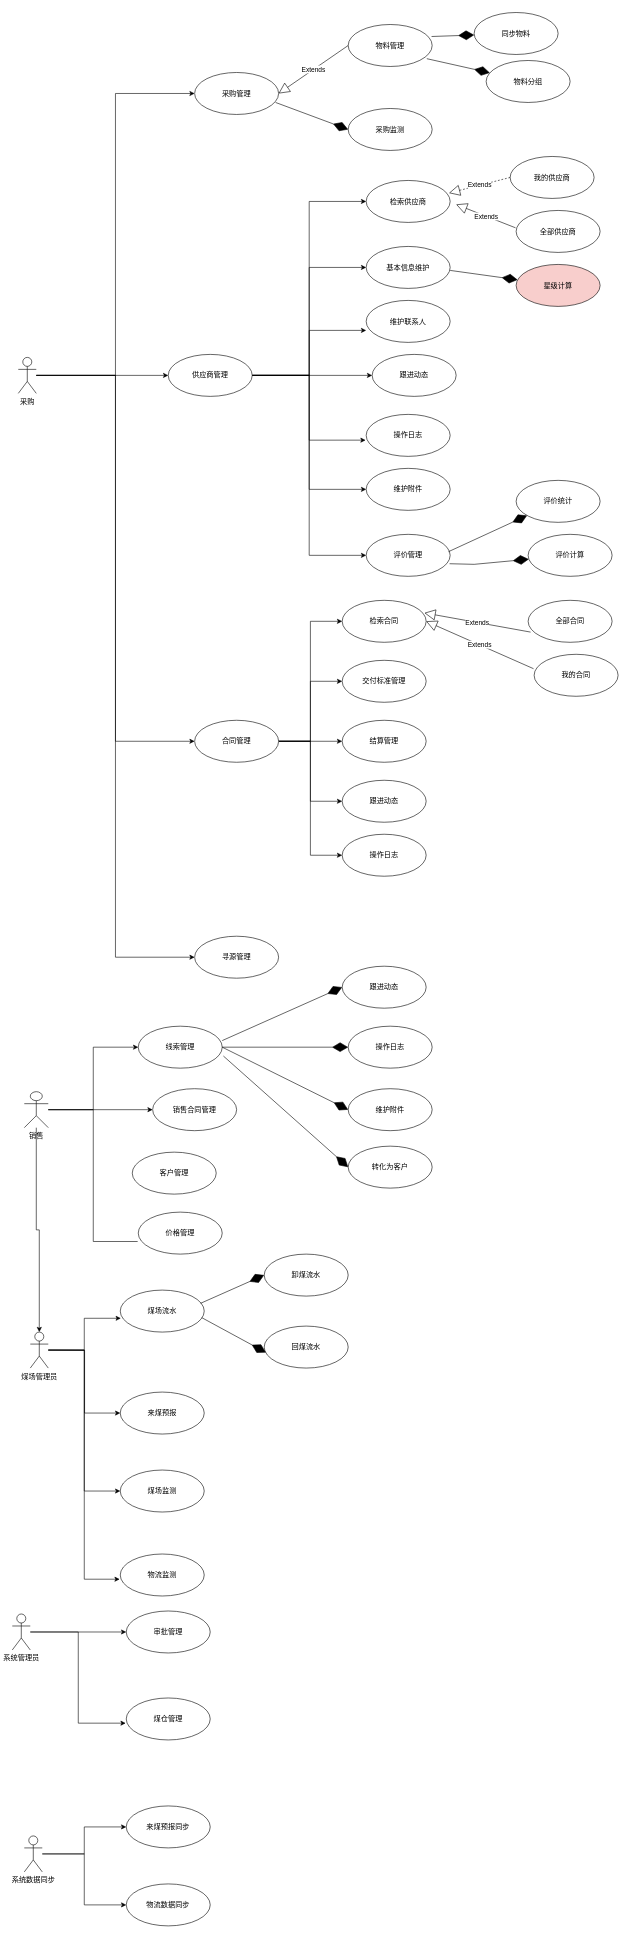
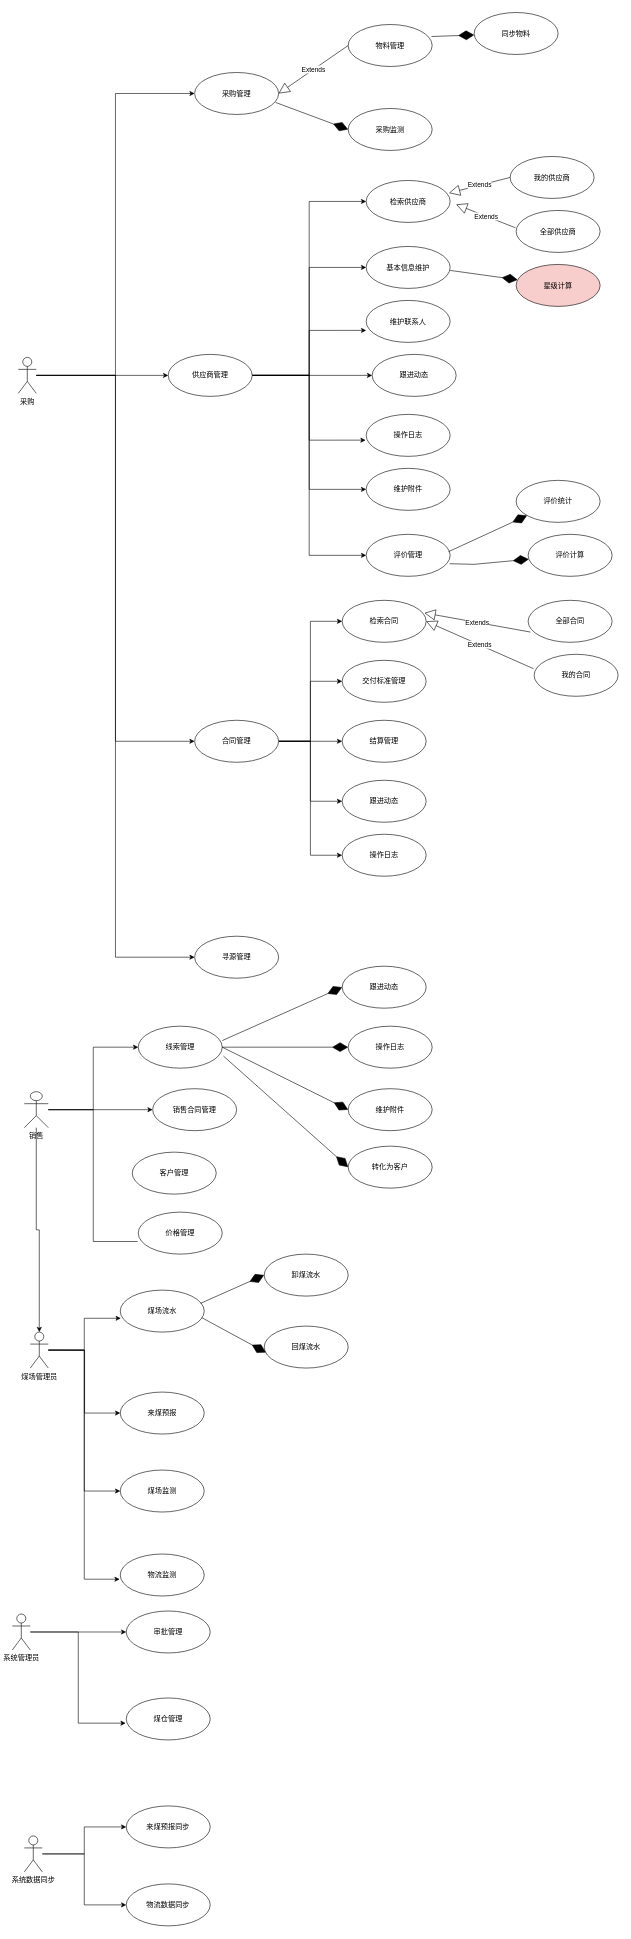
edge "物料管理" -> "物料分组": removed
node "物料分组": removed
edge "我的供应商" -> "检索供应商": style dashed -> solid
